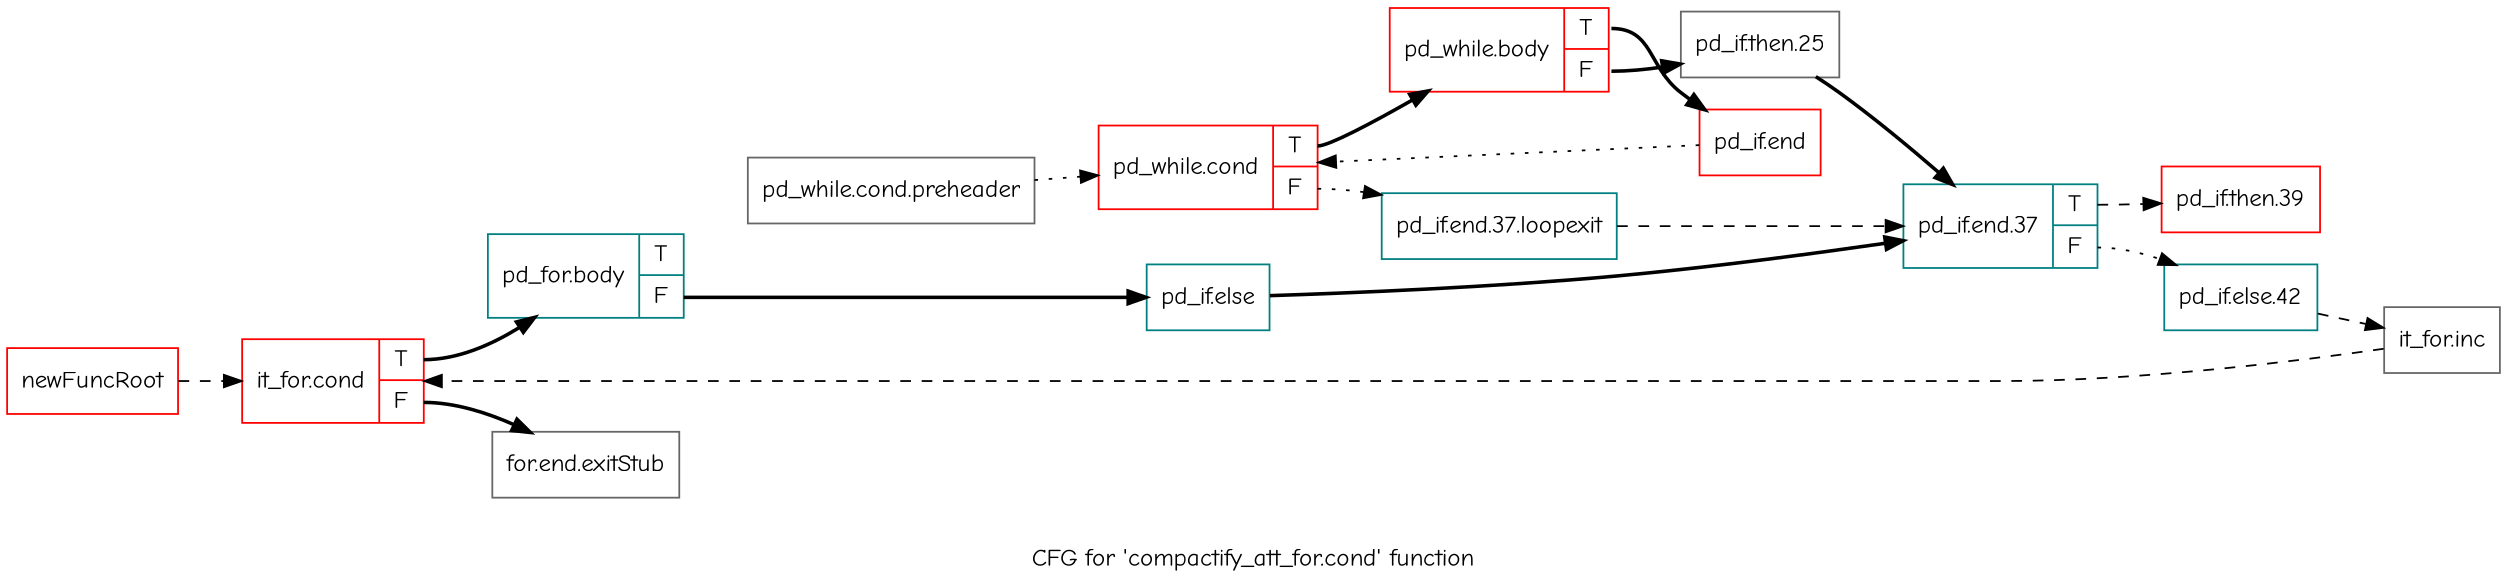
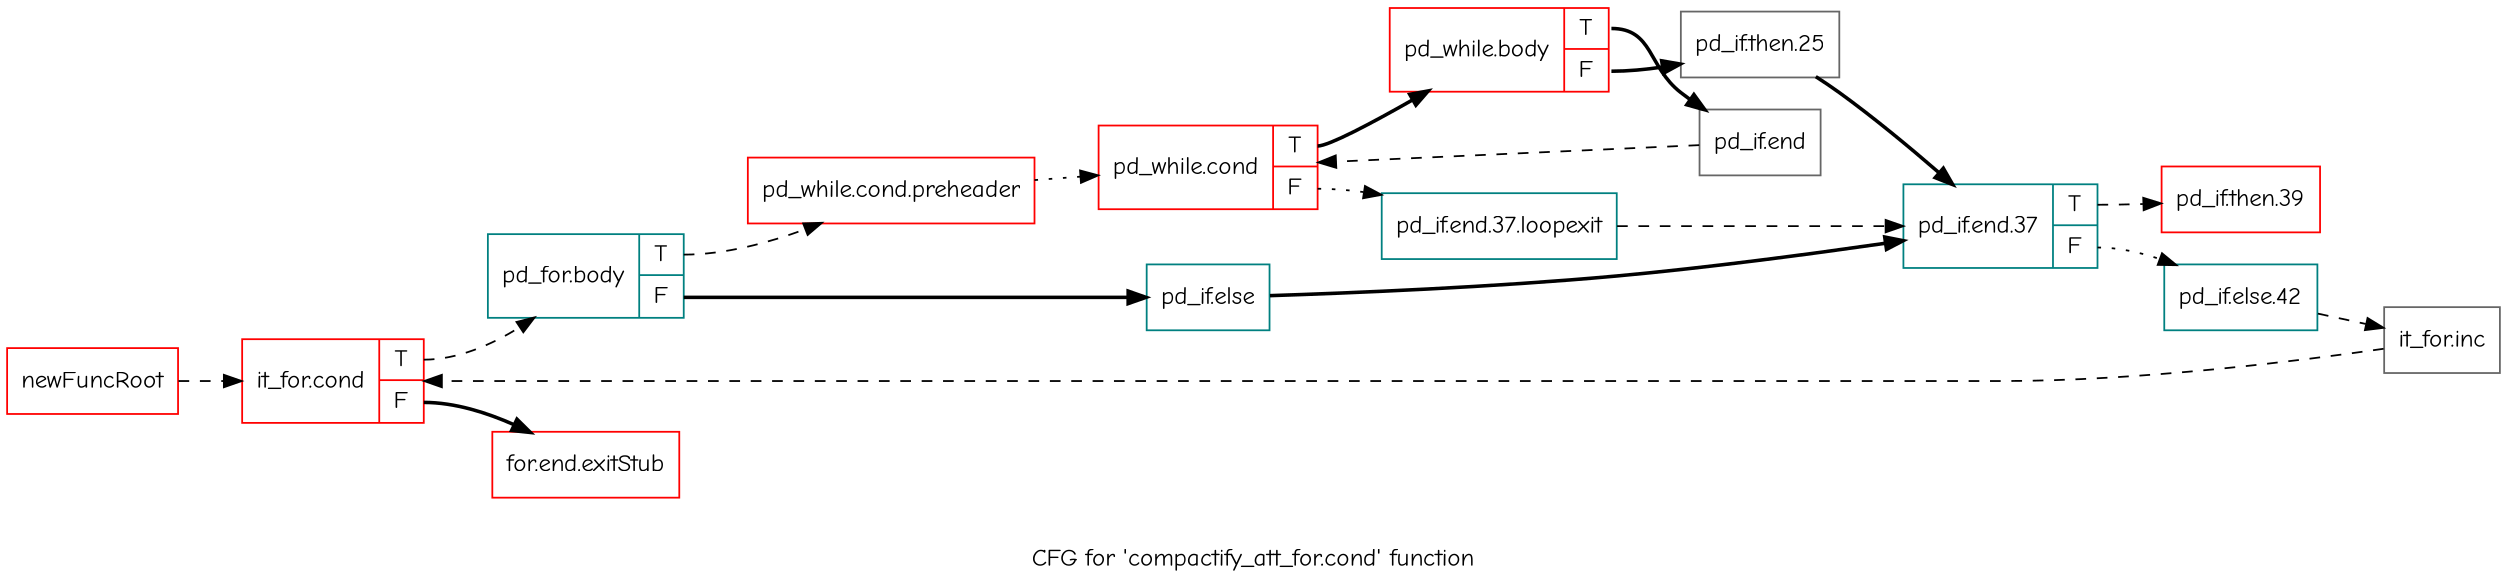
node "pd_if.end": color red -> gray40
edge "pd_if.end" -> "pd_while.cond": style dotted -> dashed
node "pd_while.cond.preheader": color gray40 -> red
edge "pd_for.body" -> "pd_while.cond.preheader": added
edge "it_for.cond" -> "pd_for.body": style bold -> dashed
node "for.end.exitStub": color gray40 -> red
